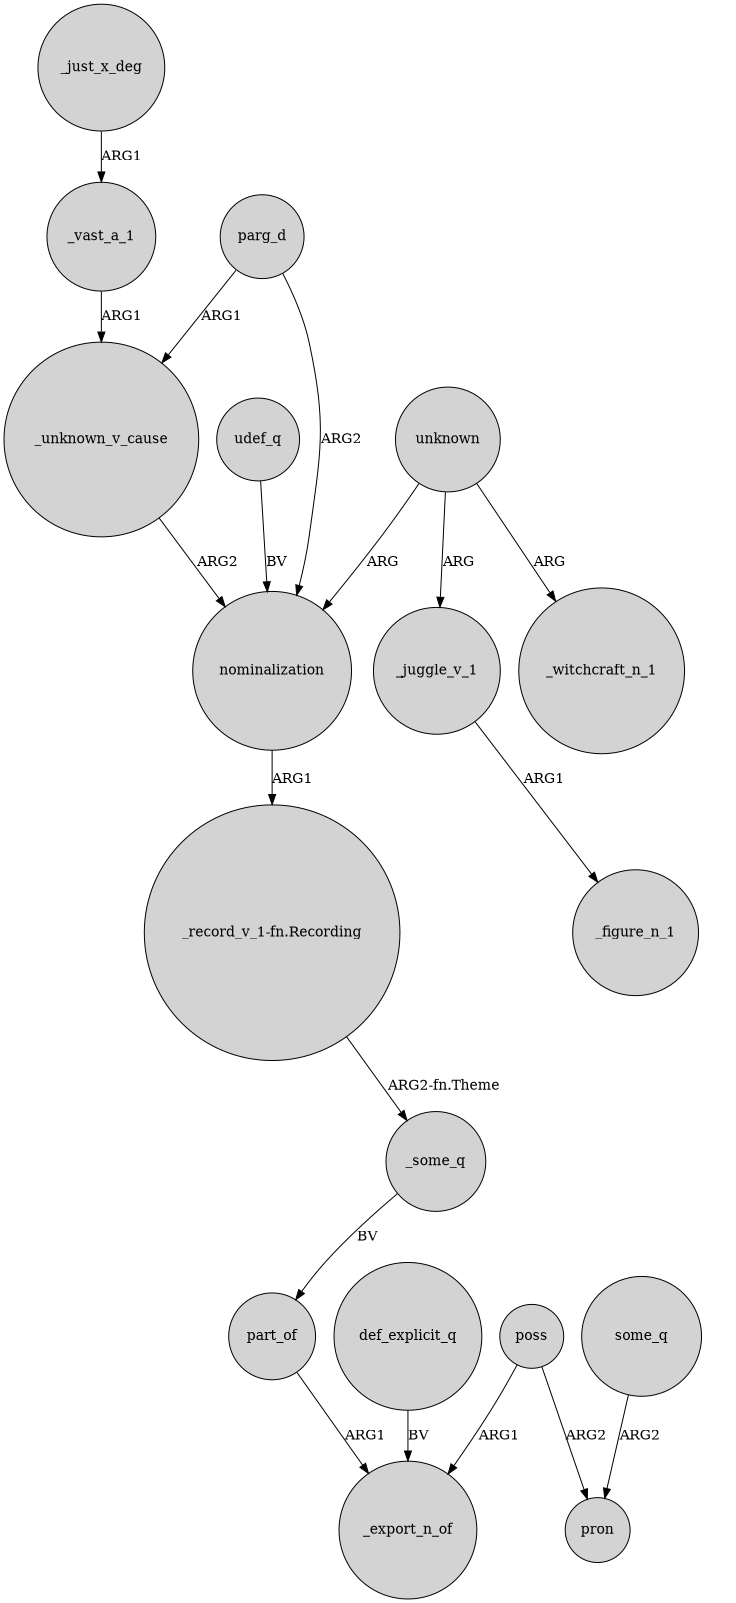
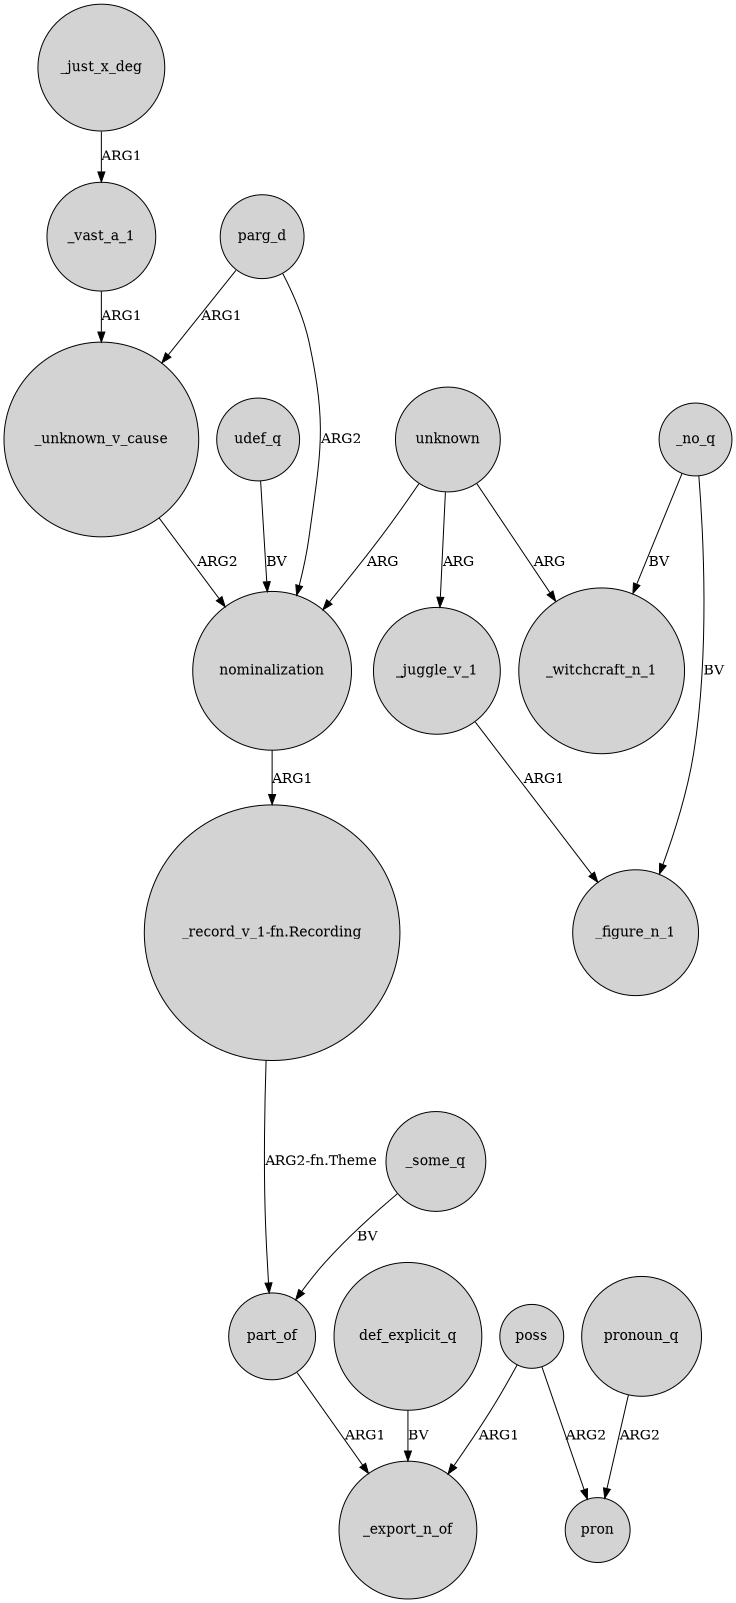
node "_no_q": added
edge "_record_v_1-fn.Recording" -> "_some_q": now "_record_v_1-fn.Recording" -> "part_of"
node "some_q": label "some_q" -> "pronoun_q"
